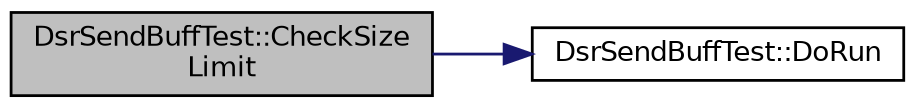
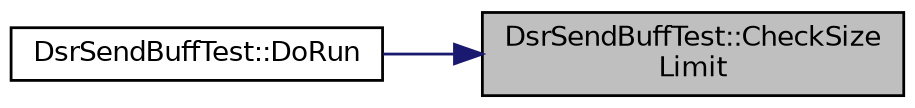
edge "DsrSendBuffTest::CheckSize Limit" -> "DsrSendBuffTest::DoRun": reversed
